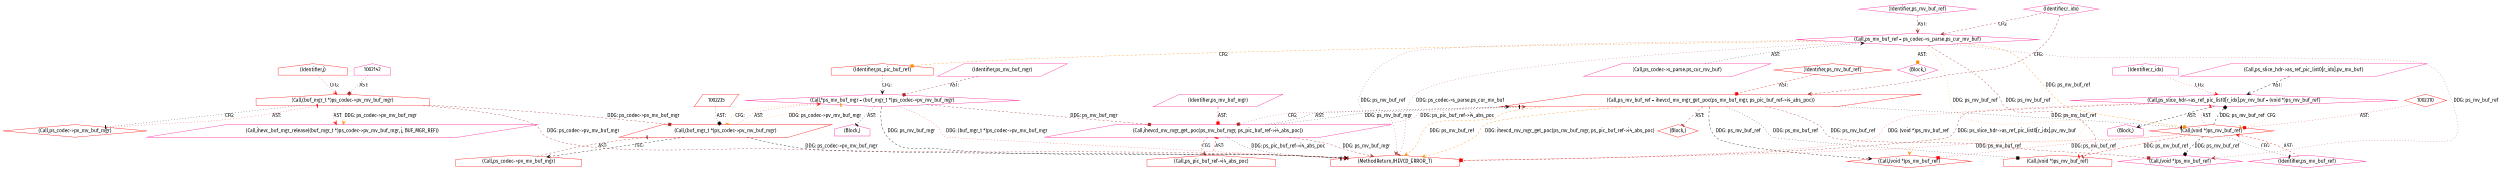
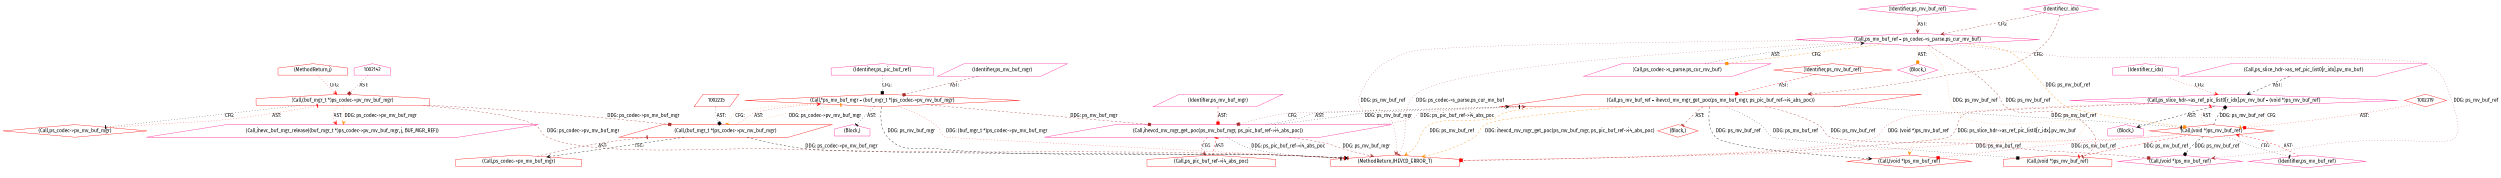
edge "(Call,ps_mv_buf_ref = ps_codec->s_parse.ps_cur_mv_buf)" -> "(Identifier,ps_pic_buf_ref)": now "(Call,ps_mv_buf_ref = ps_codec->s_parse.ps_cur_mv_buf)" -> "(Call,ps_codec->s_parse.ps_cur_mv_buf)"
node "(Identifier,j)": label "(Identifier,j)" -> "(MethodReturn,j)"
node "(Identifier,ps_pic_buf_ref)": color red -> deeppink
edge "(Identifier,ps_pic_buf_ref)" -> "(Call,*ps_mv_buf_mgr = (buf_mgr_t *)ps_codec->pv_mv_buf_mgr)": arrowhead vee -> box
node "(Call,*ps_mv_buf_mgr = (buf_mgr_t *)ps_codec->pv_mv_buf_mgr)": color deeppink -> red
node "1002310": label "1002310" -> "1002319"
